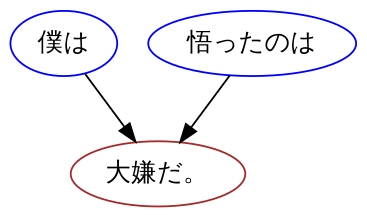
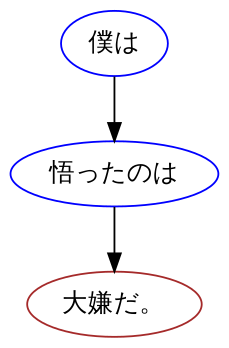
edge "僕は" -> "大嫌だ。": now "僕は" -> "悟ったのは"
